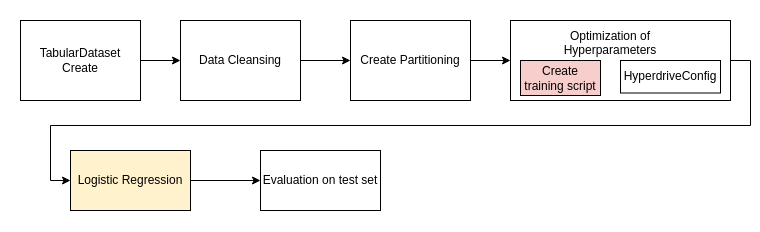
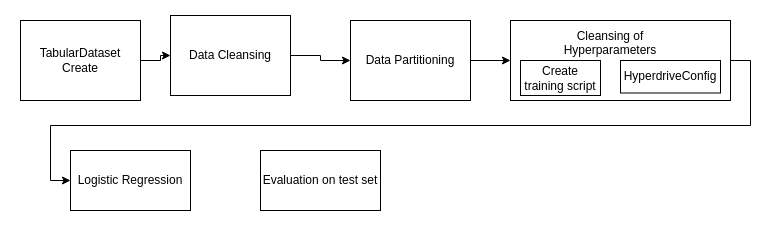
node "Optimization of Hyperparameters": label "Optimization of Hyperparameters" -> "Cleansing of Hyperparameters"
node "Data Cleansing": moved (241, 61) -> (231, 56)
node "Create Partitioning": label "Create Partitioning" -> "Data Partitioning"
node "Create training script": fillcolor #f8cecc -> #ffffff
node "Logistic Regression": fillcolor #fff2cc -> #ffffff
edge "Logistic Regression" -> "Evaluation on test set": removed
